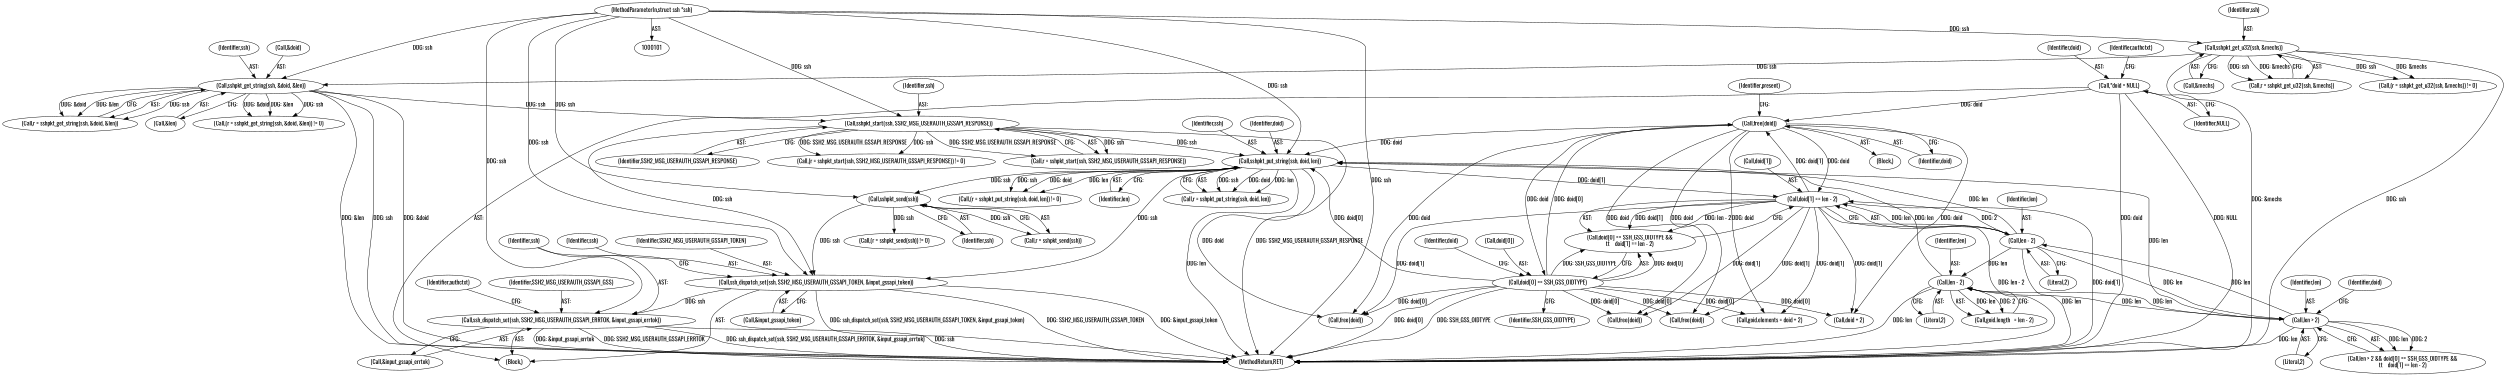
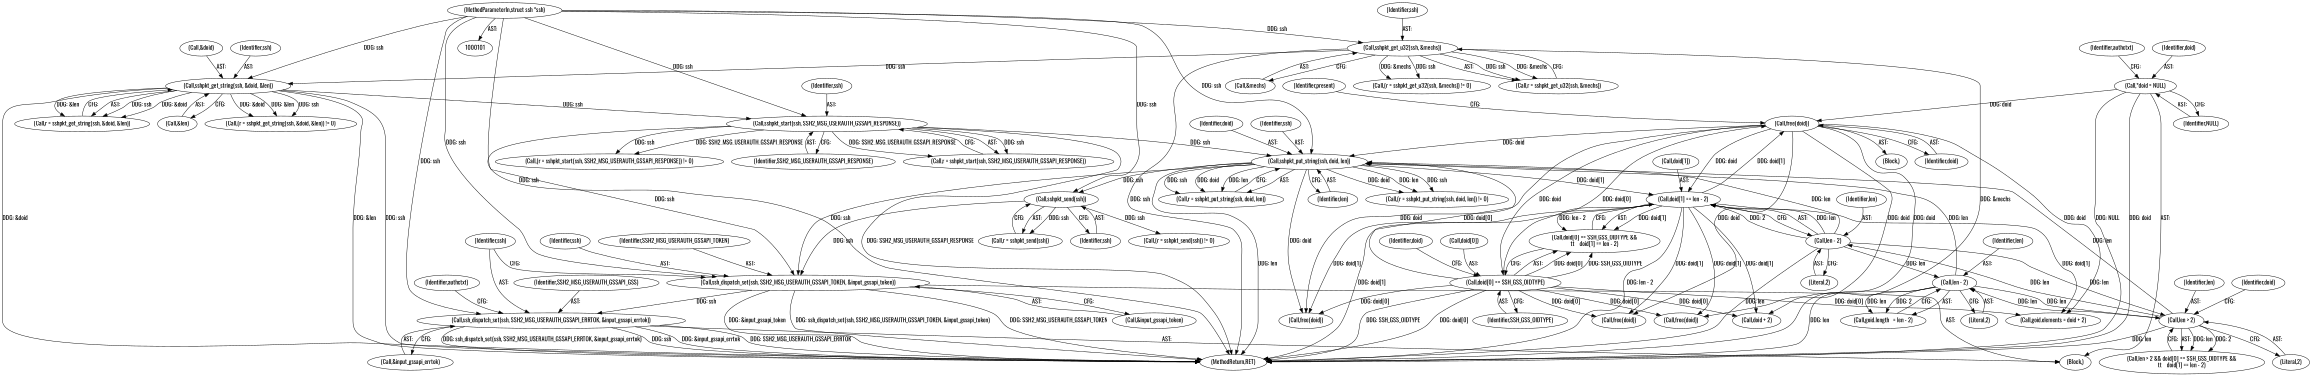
edge "(Identifier,SSH_GSS_OIDTYPE)" -> "(Call,doid[0] == SSH_GSS_OIDTYPE)": added, label "AST:"
